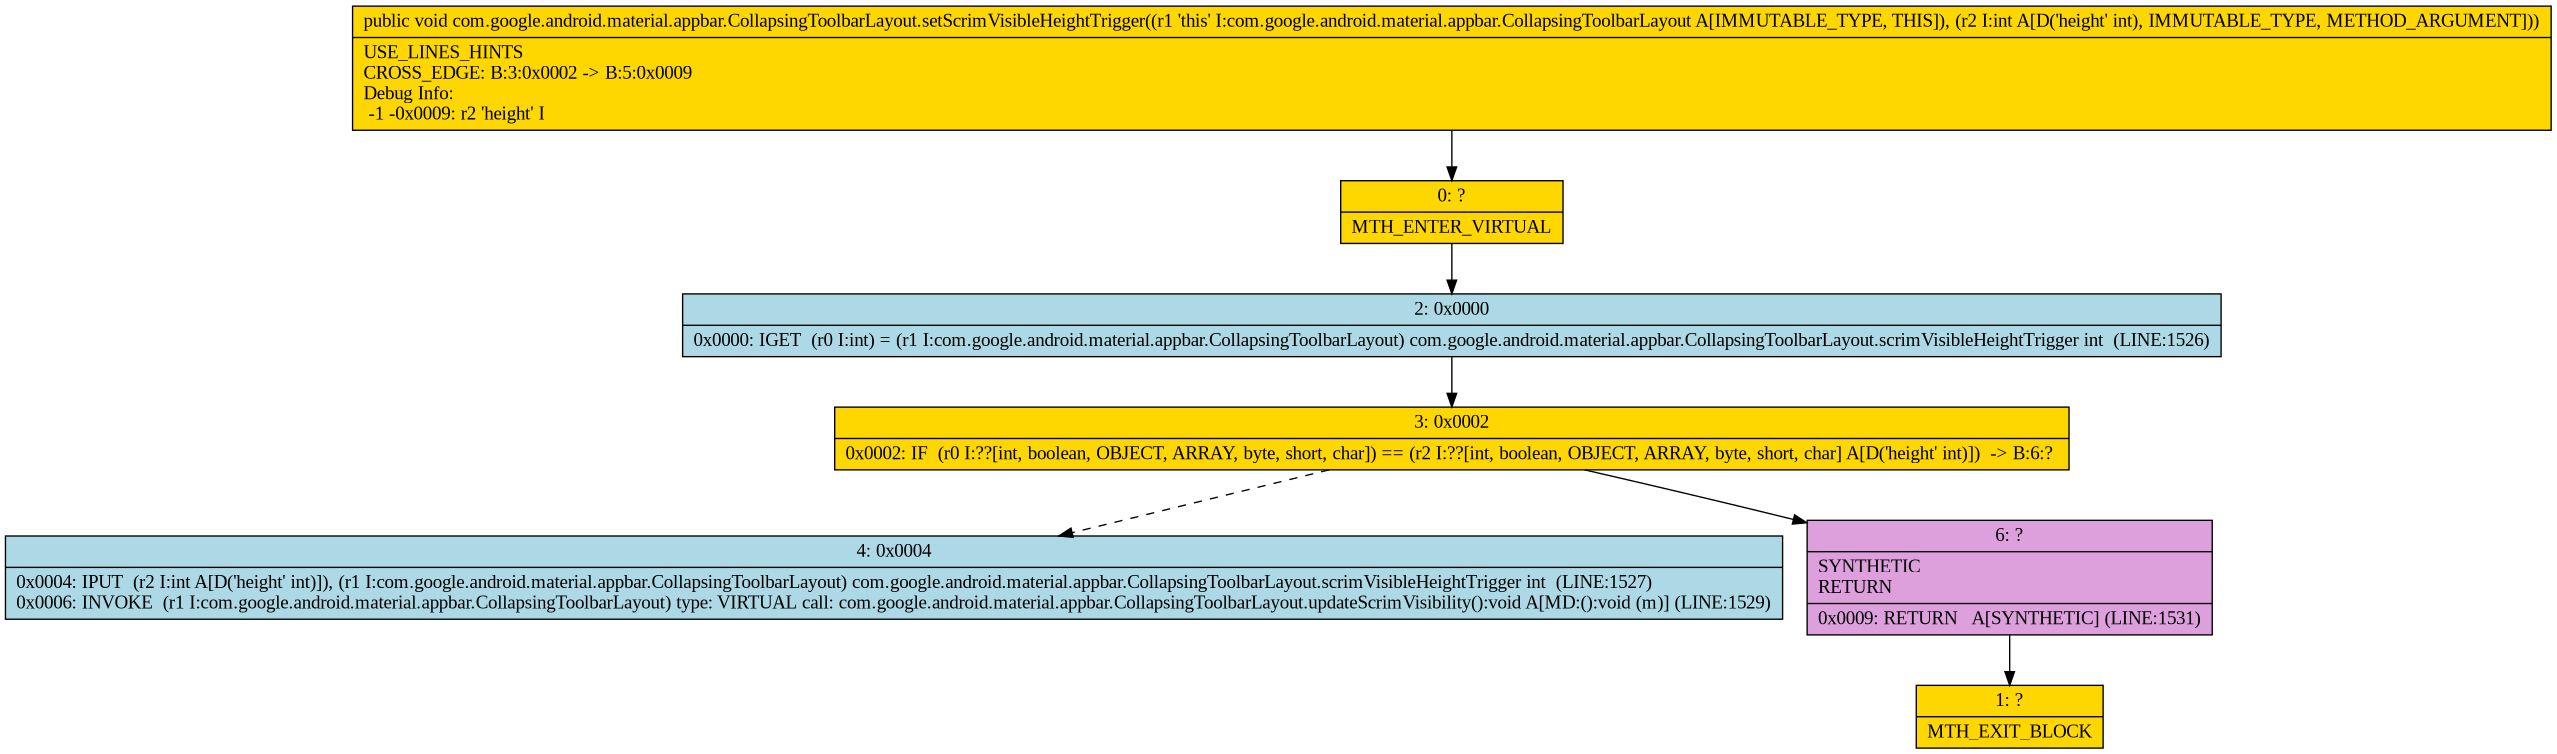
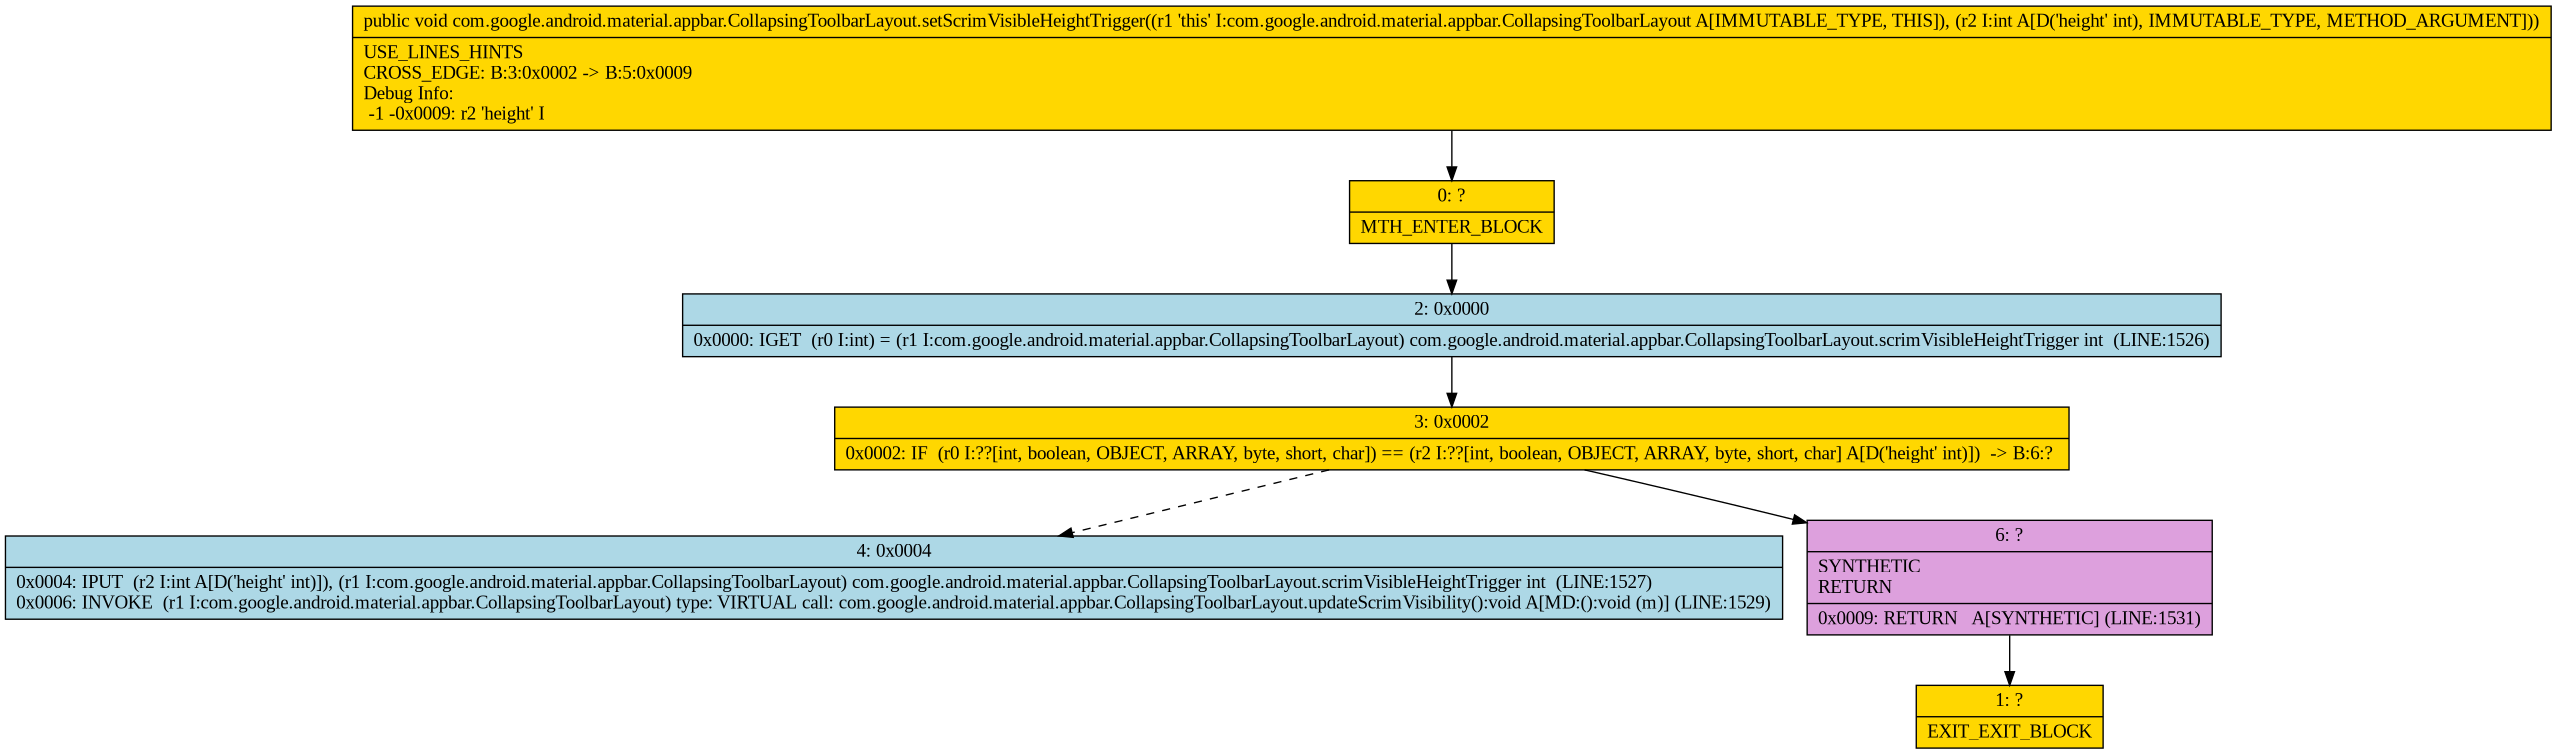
node "0: ?": text "MTH_ENTER_VIRTUAL" -> "MTH_ENTER_BLOCK"
node "1: ?": text "MTH_EXIT_BLOCK" -> "EXIT_EXIT_BLOCK"
